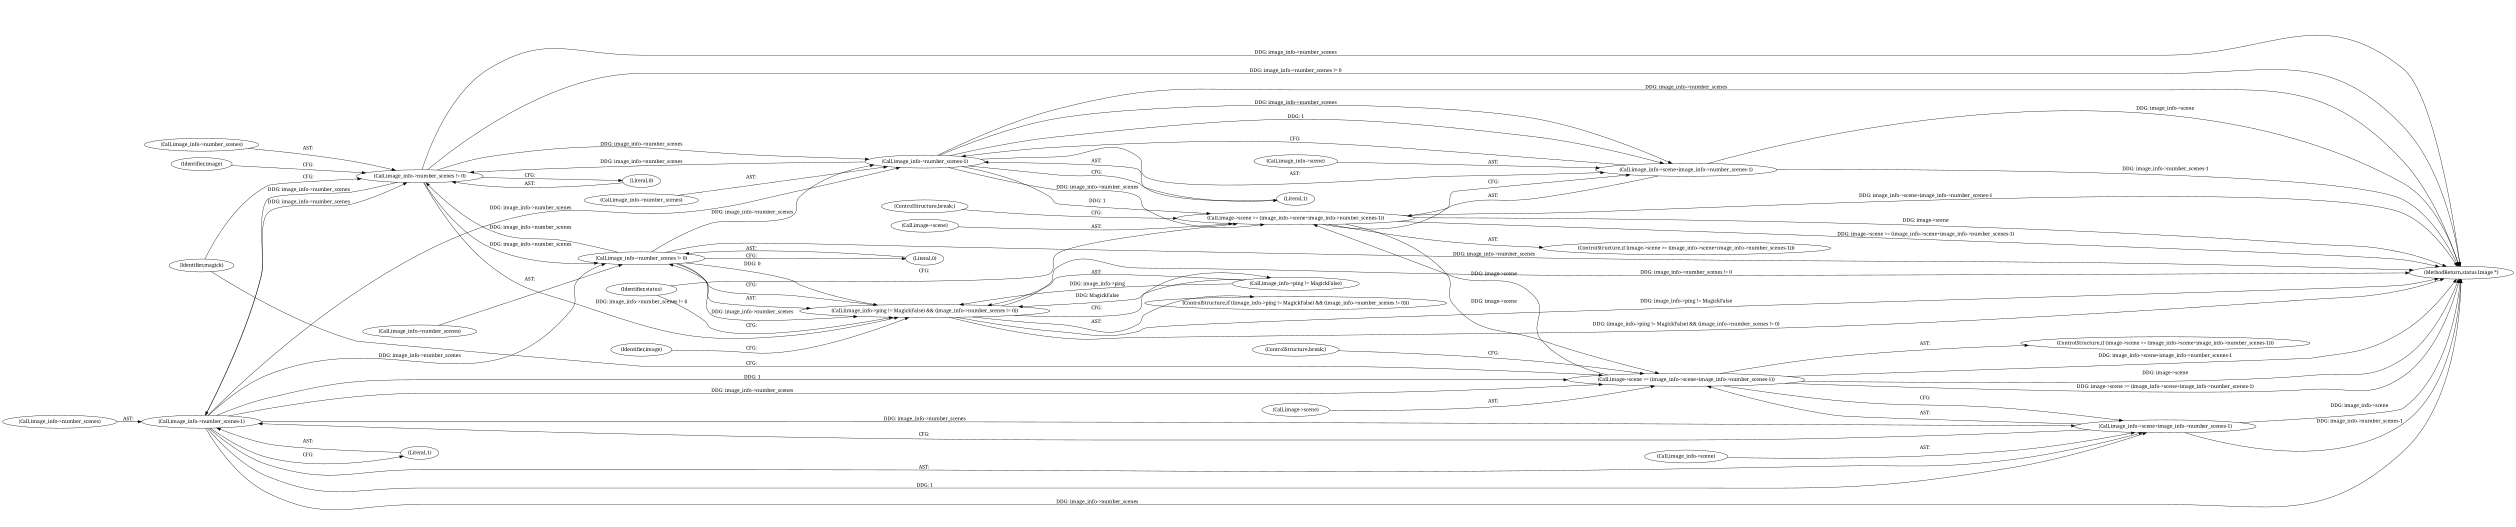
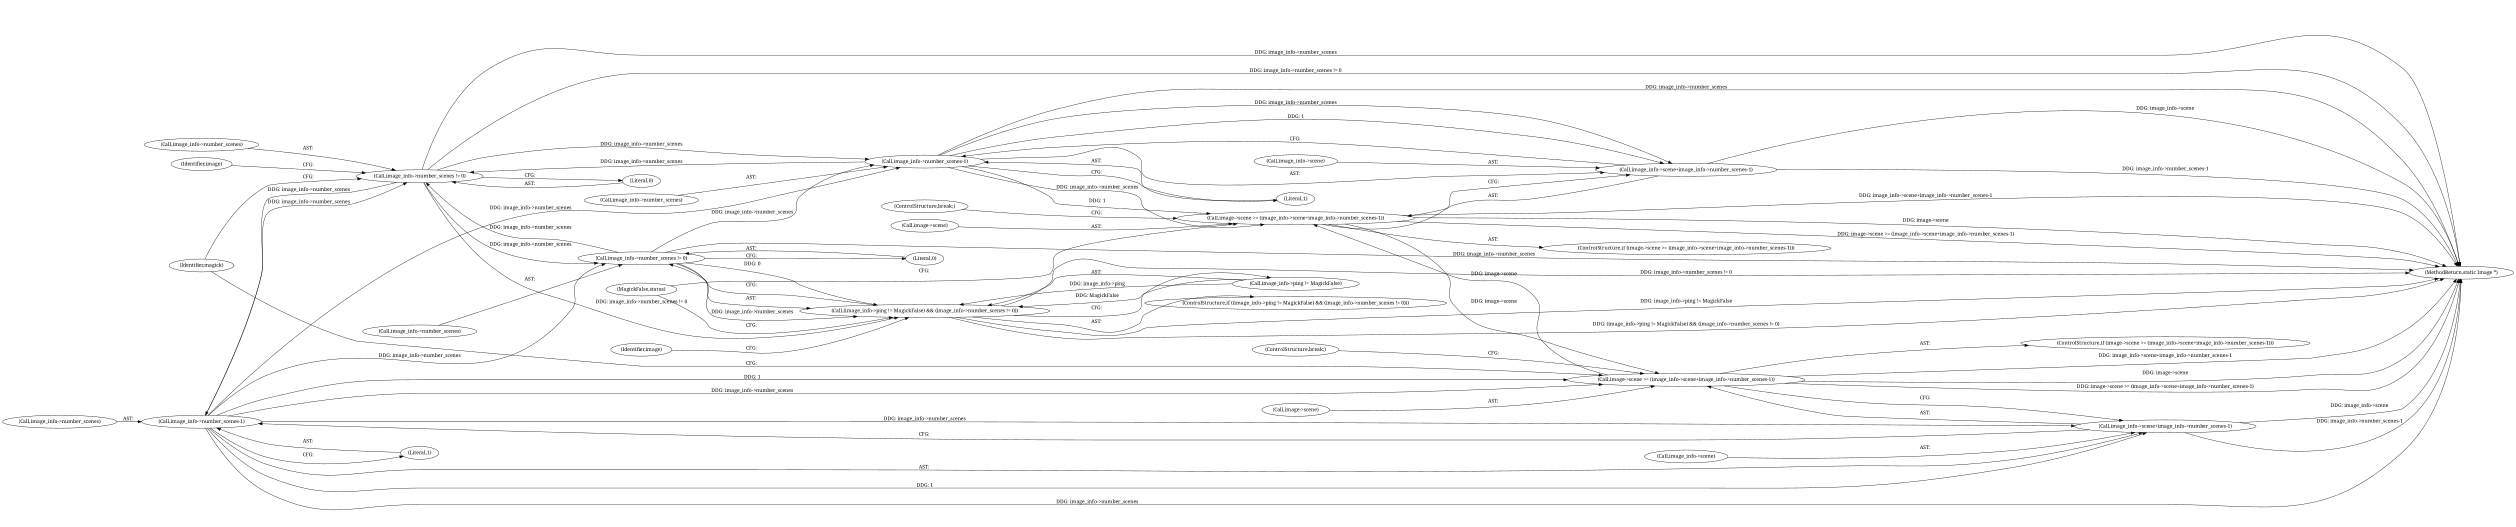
node "(MethodReturn,status Image *)": label "(MethodReturn,status Image *)" -> "(MethodReturn,static Image *)"
node "(Identifier,status)": label "(Identifier,status)" -> "(MagickFalse,status)"
